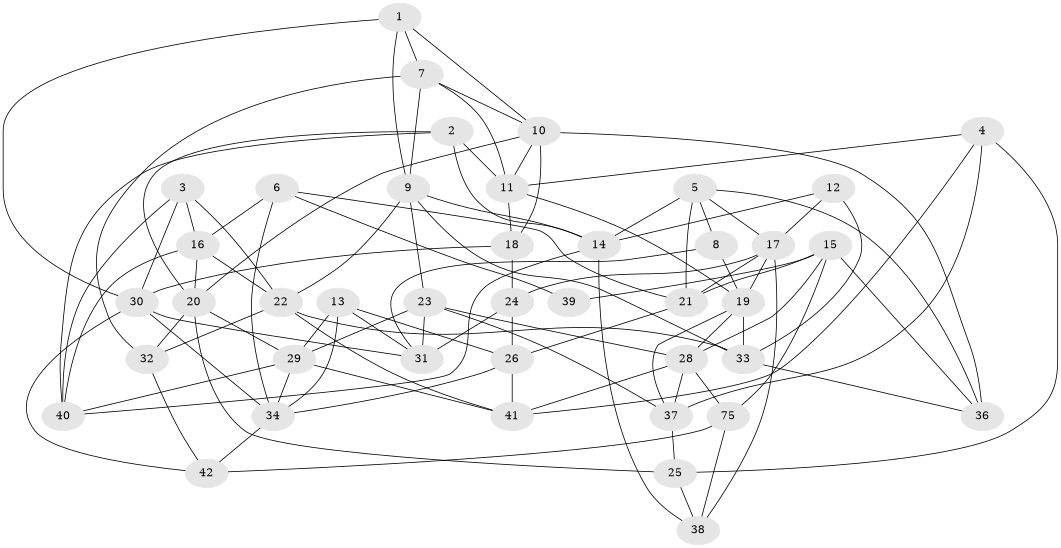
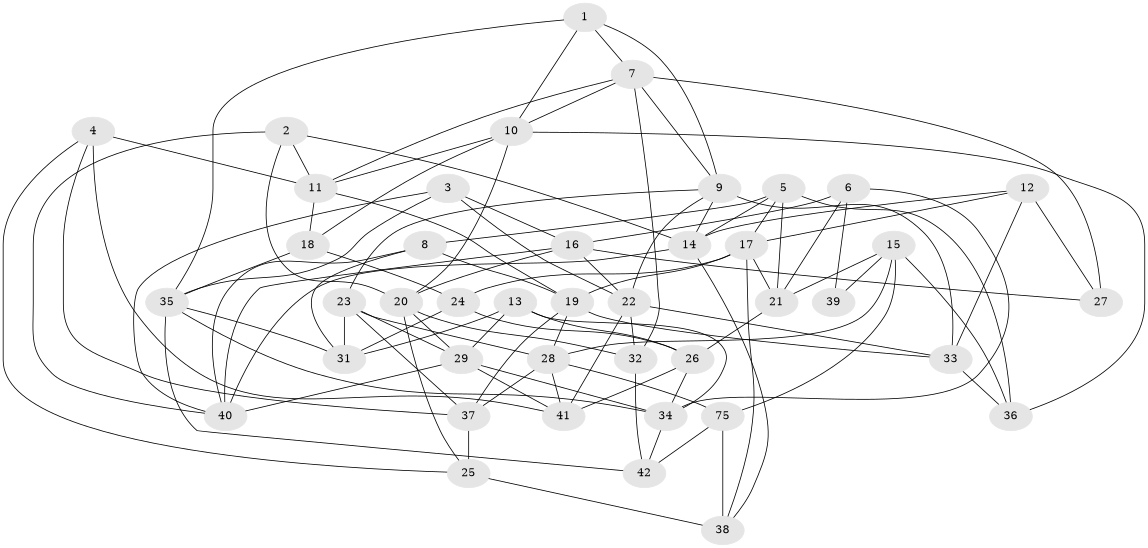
edge "8" -- "40": added
node "30": label "30" -> "35"
node "27": added
